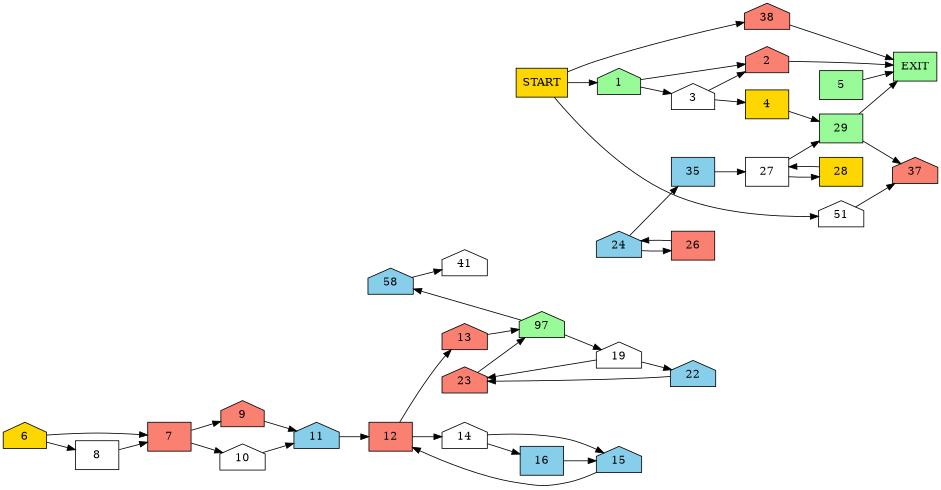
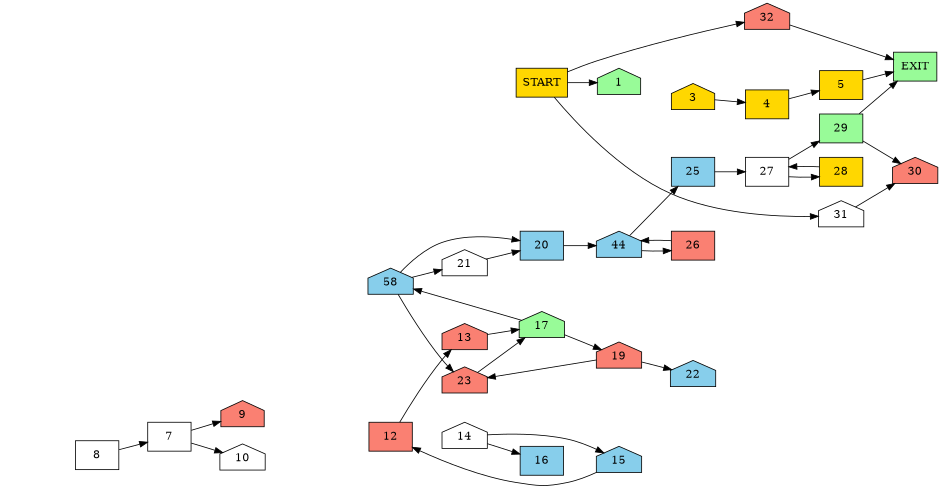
node "38": label "38" -> "32"
node "2": removed
node "5": fillcolor palegreen -> gold
edge "1" -> "3": removed
node "3": fillcolor white -> gold
edge "4" -> "29": now "4" -> "5"
node "35": label "35" -> "25"
node "37": label "37" -> "30"
node "51": label "51" -> "31"
node "20": added
node "24": label "24" -> "44"
node "41": label "41" -> "21"
node "97": label "97" -> "17"
node "19": fillcolor white -> salmon
edge "22" -> "23": now "58" -> "23"
node "6": removed
node "7": fillcolor salmon -> white
node "11": removed
edge "12" -> "14": removed
edge "16" -> "15": removed
